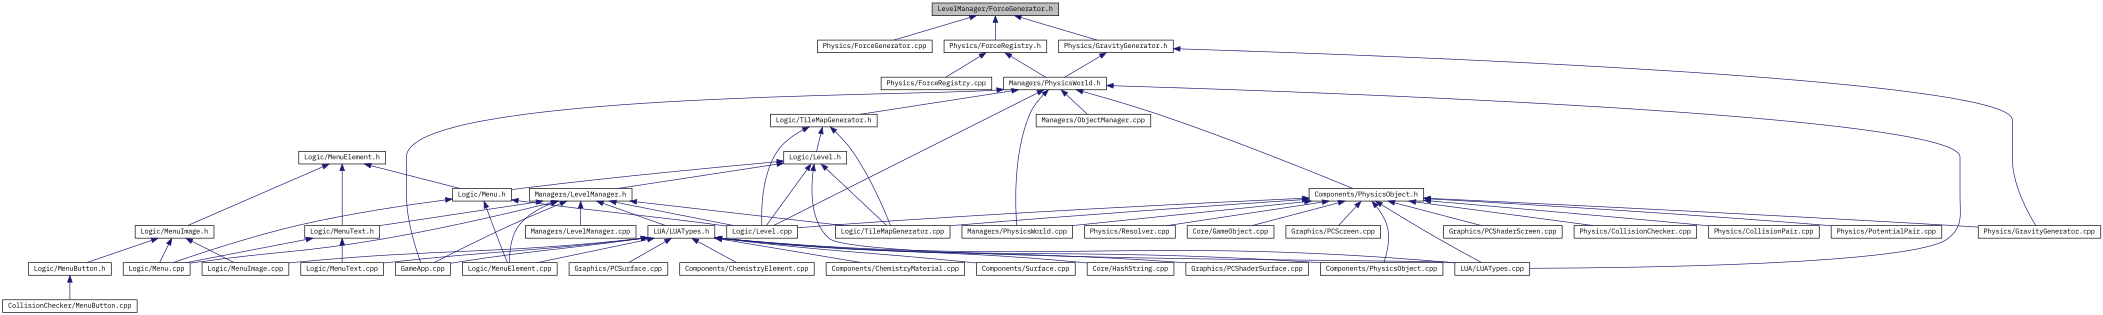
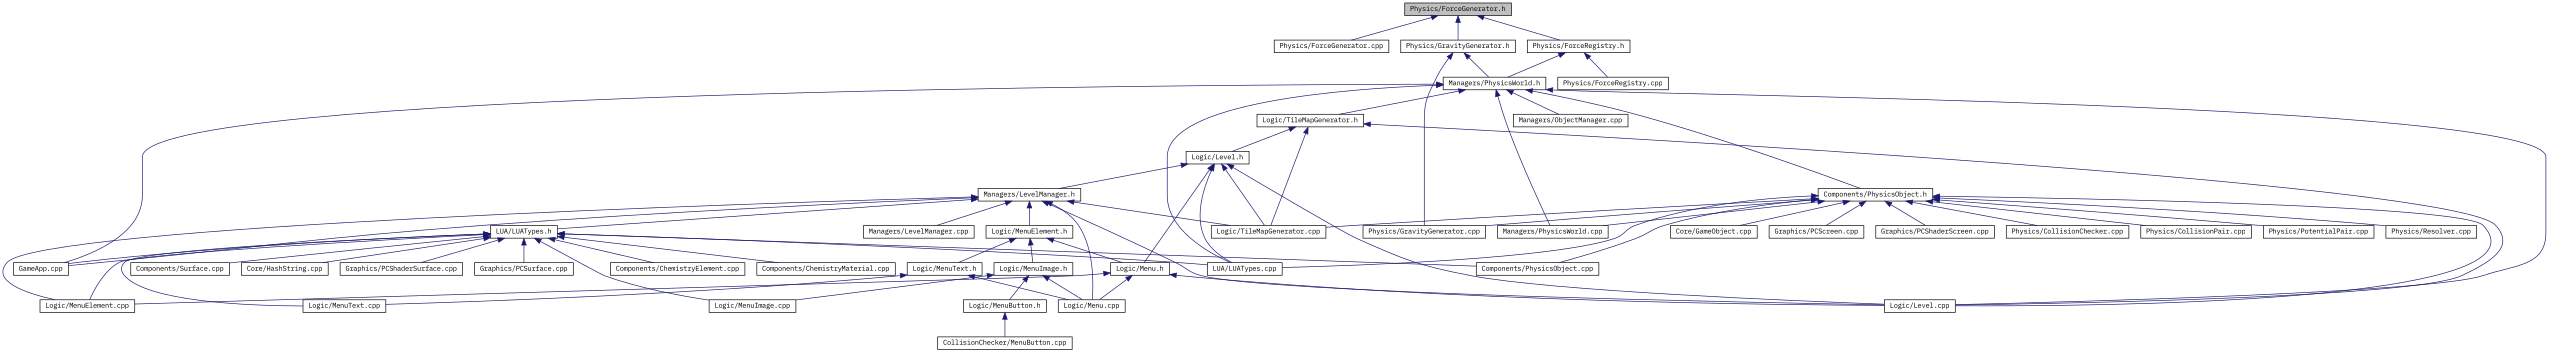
node "LevelManager/ForceGenerator.h": label "LevelManager/ForceGenerator.h" -> "Physics/ForceGenerator.h"
edge "Logic/MenuText.h" -> "Managers/LevelManager.h": now "Logic/MenuElement.h" -> "Managers/LevelManager.h"
